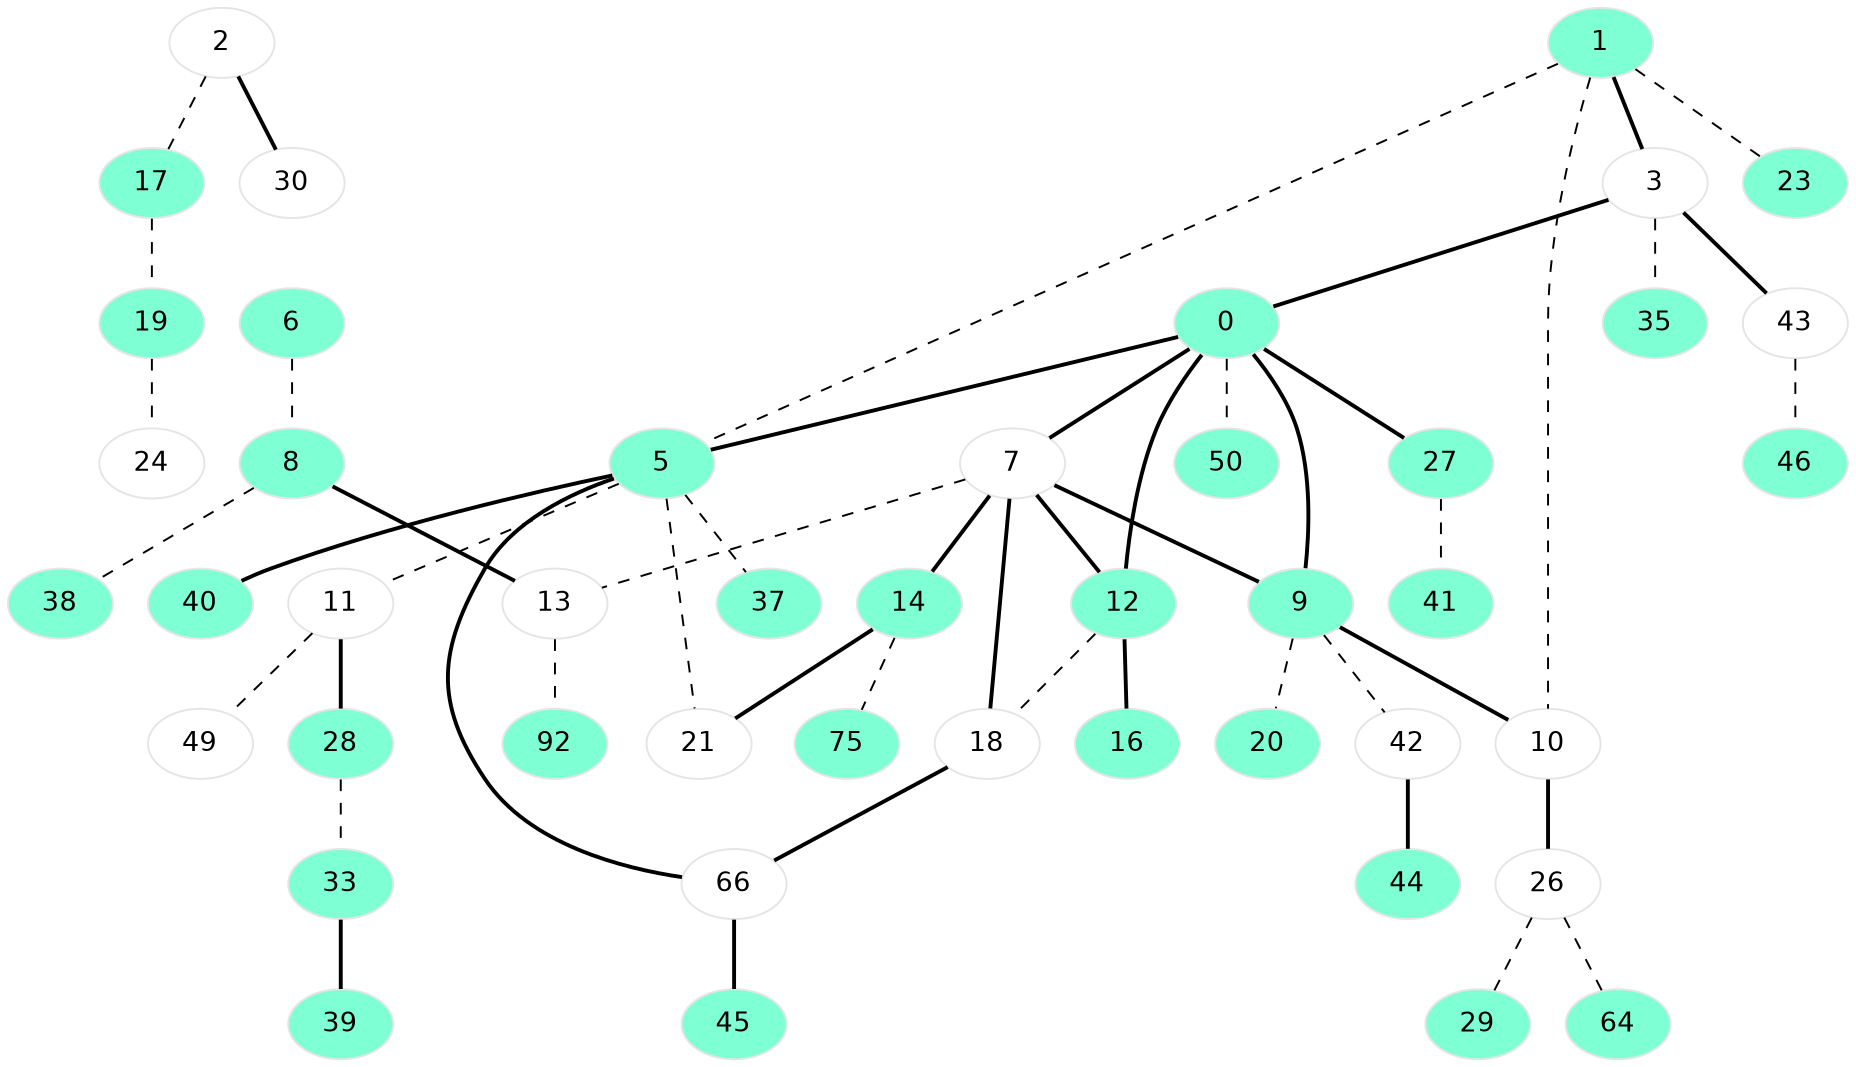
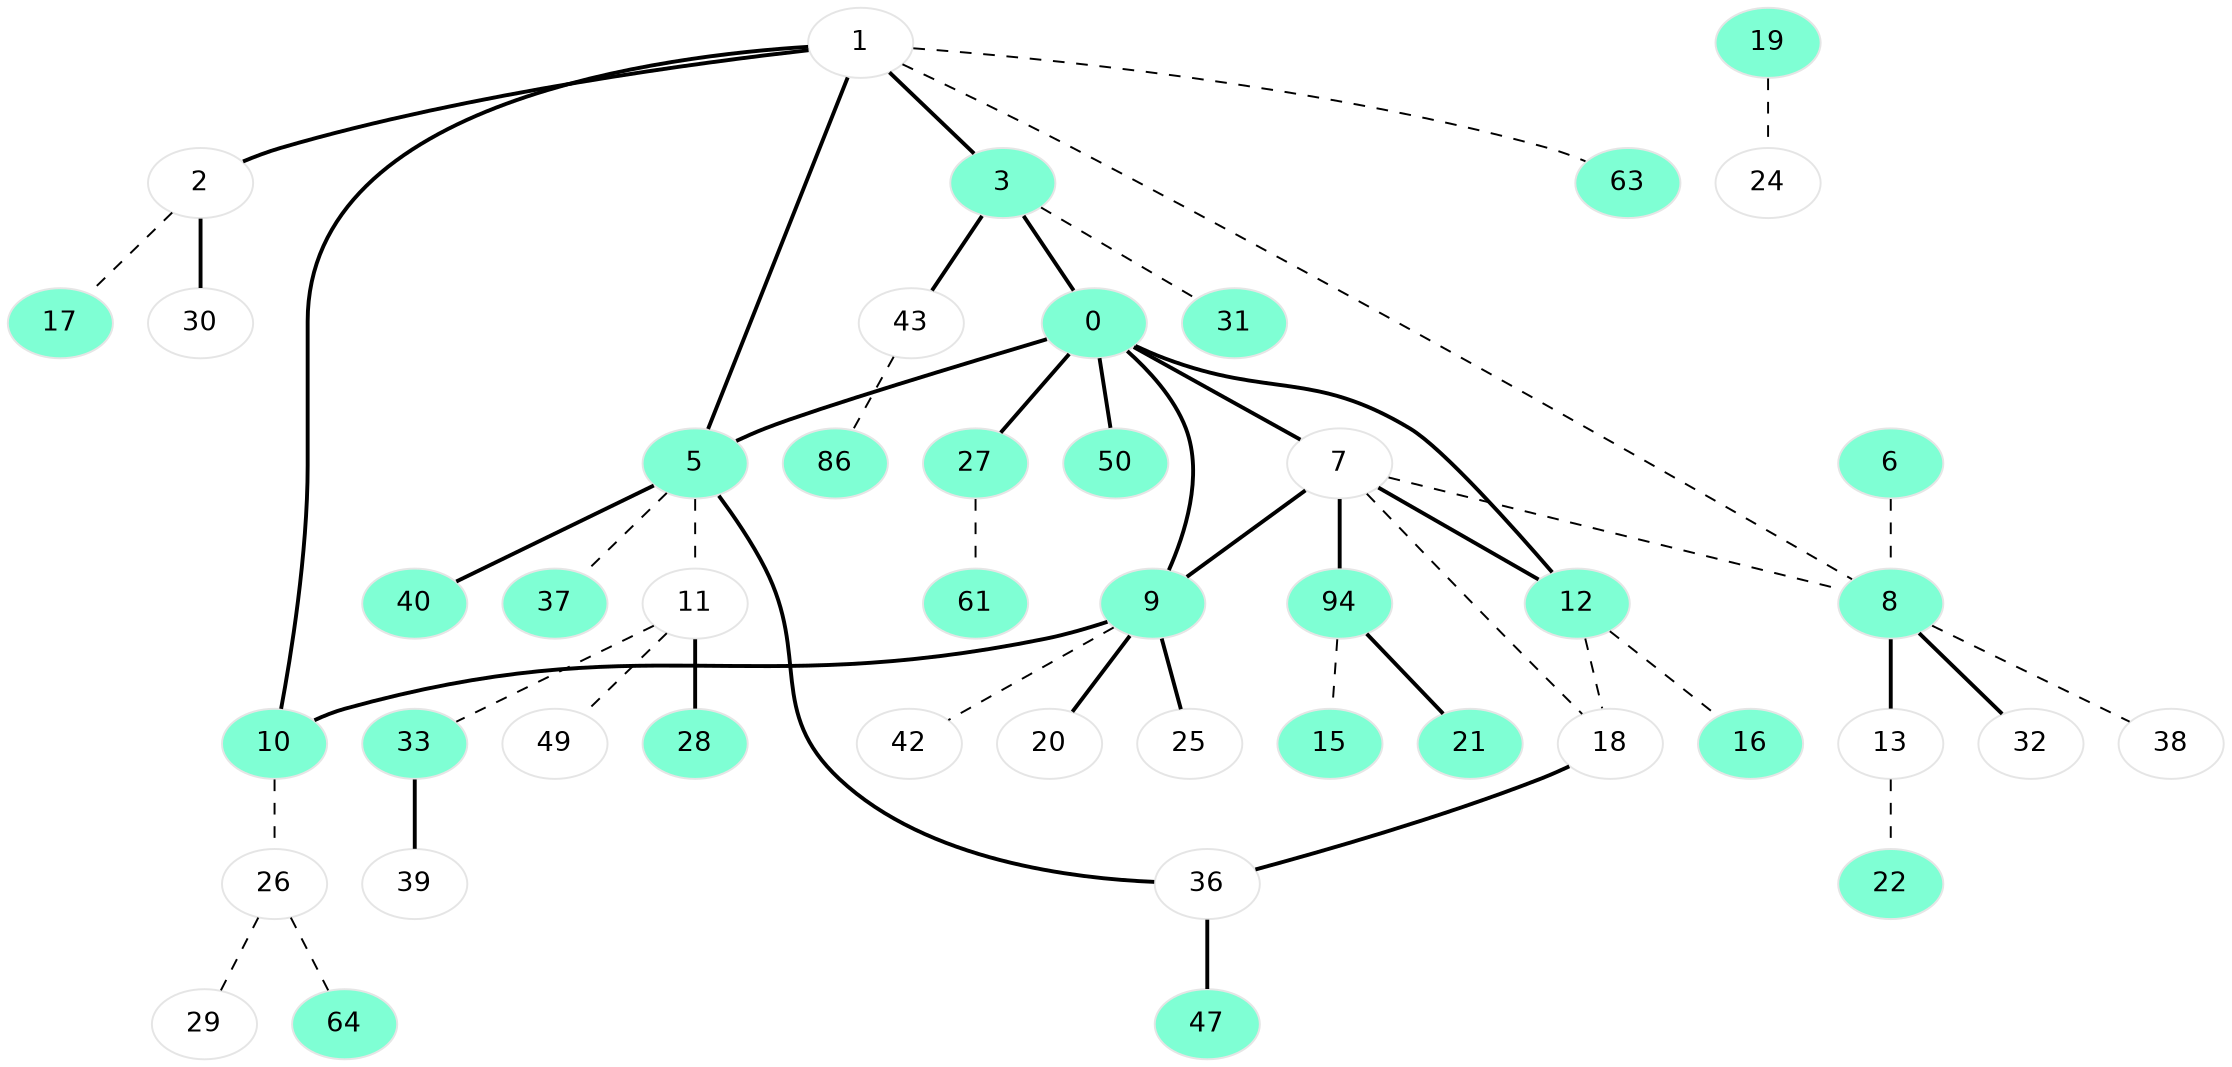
node "1": fillcolor aquamarine -> white
edge "1" -- "2": added
node "3": fillcolor white -> aquamarine
node "23": label "23" -> "63"
edge "17" -- "19": removed
edge "1" -- "5": style dashed -> bold
edge "1" -- "8": added
node "35": label "35" -> "31"
edge "1" -- "10": style dashed -> bold
edge "0" -- "50": style dashed -> bold
node "46": label "46" -> "86"
edge "7" -- "13": now "7" -- "8"
node "38": fillcolor aquamarine -> white
edge "5" -- "21": removed
node "14": label "14" -> "94"
edge "7" -- "18": style bold -> dashed
node "41": label "41" -> "61"
edge "9" -- "20": style dashed -> bold
edge "12" -- "16": style bold -> dashed
node "92": label "92" -> "22"
node "21": fillcolor white -> aquamarine
node "75": label "75" -> "15"
node "25": added
node "20": fillcolor aquamarine -> white
node "10": fillcolor white -> aquamarine
node "32": added
edge "28" -- "33": now "11" -- "33"
edge "10" -- "26": style bold -> dashed
node "66": label "66" -> "36"
node "44": removed
node "39": fillcolor aquamarine -> white
node "45": label "45" -> "47"
node "29": fillcolor aquamarine -> white
